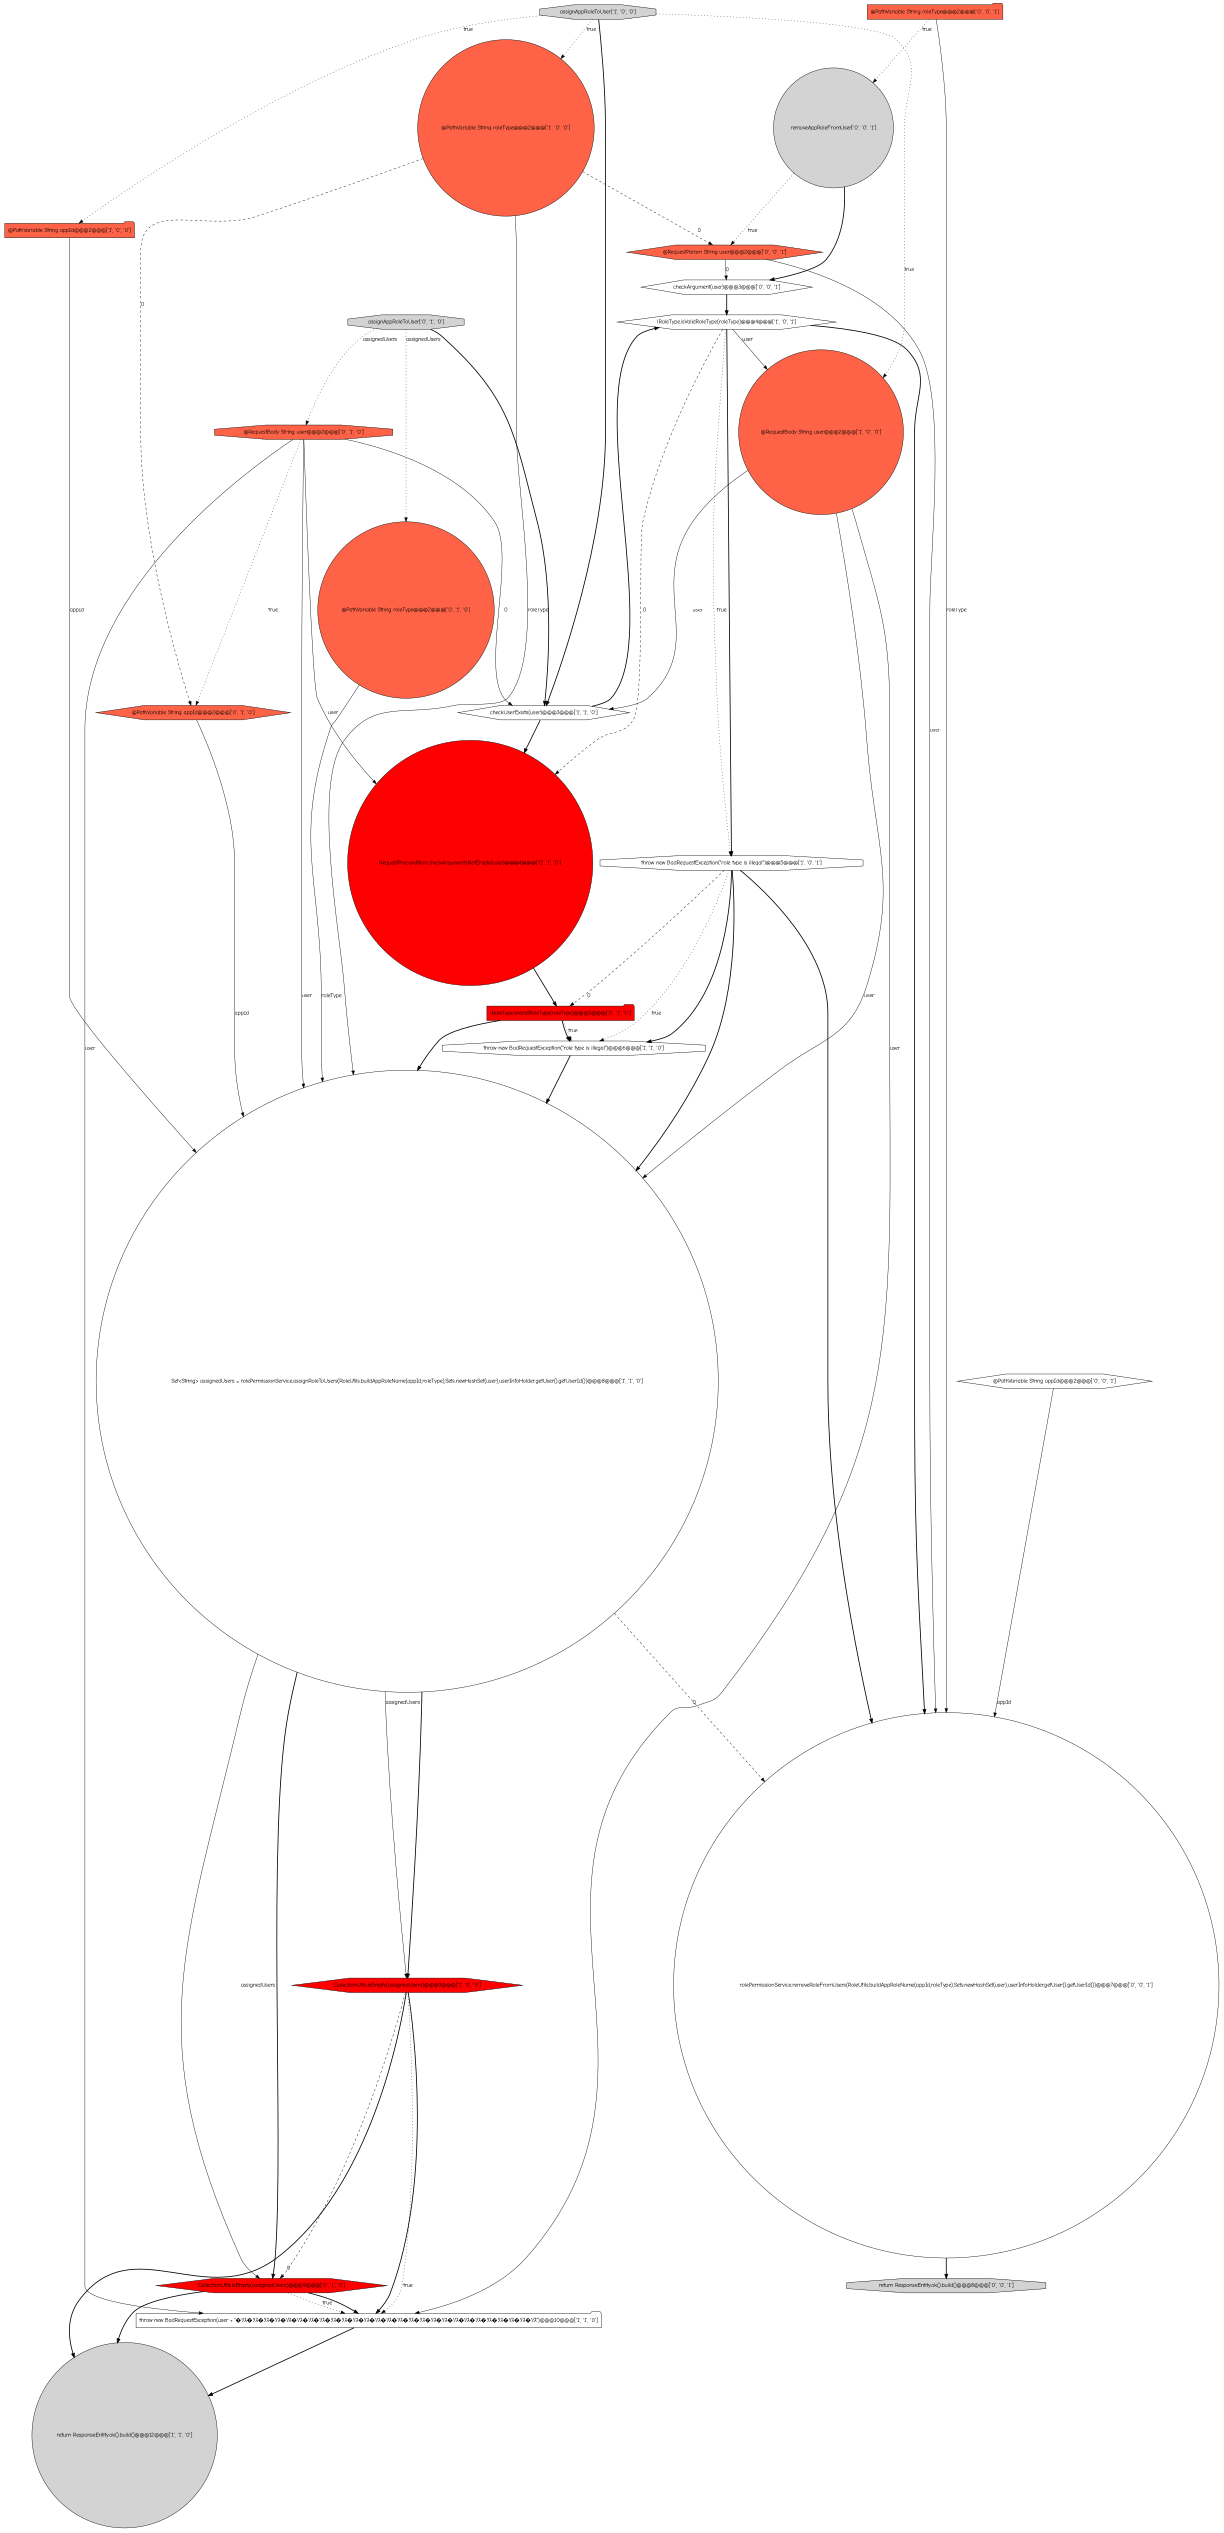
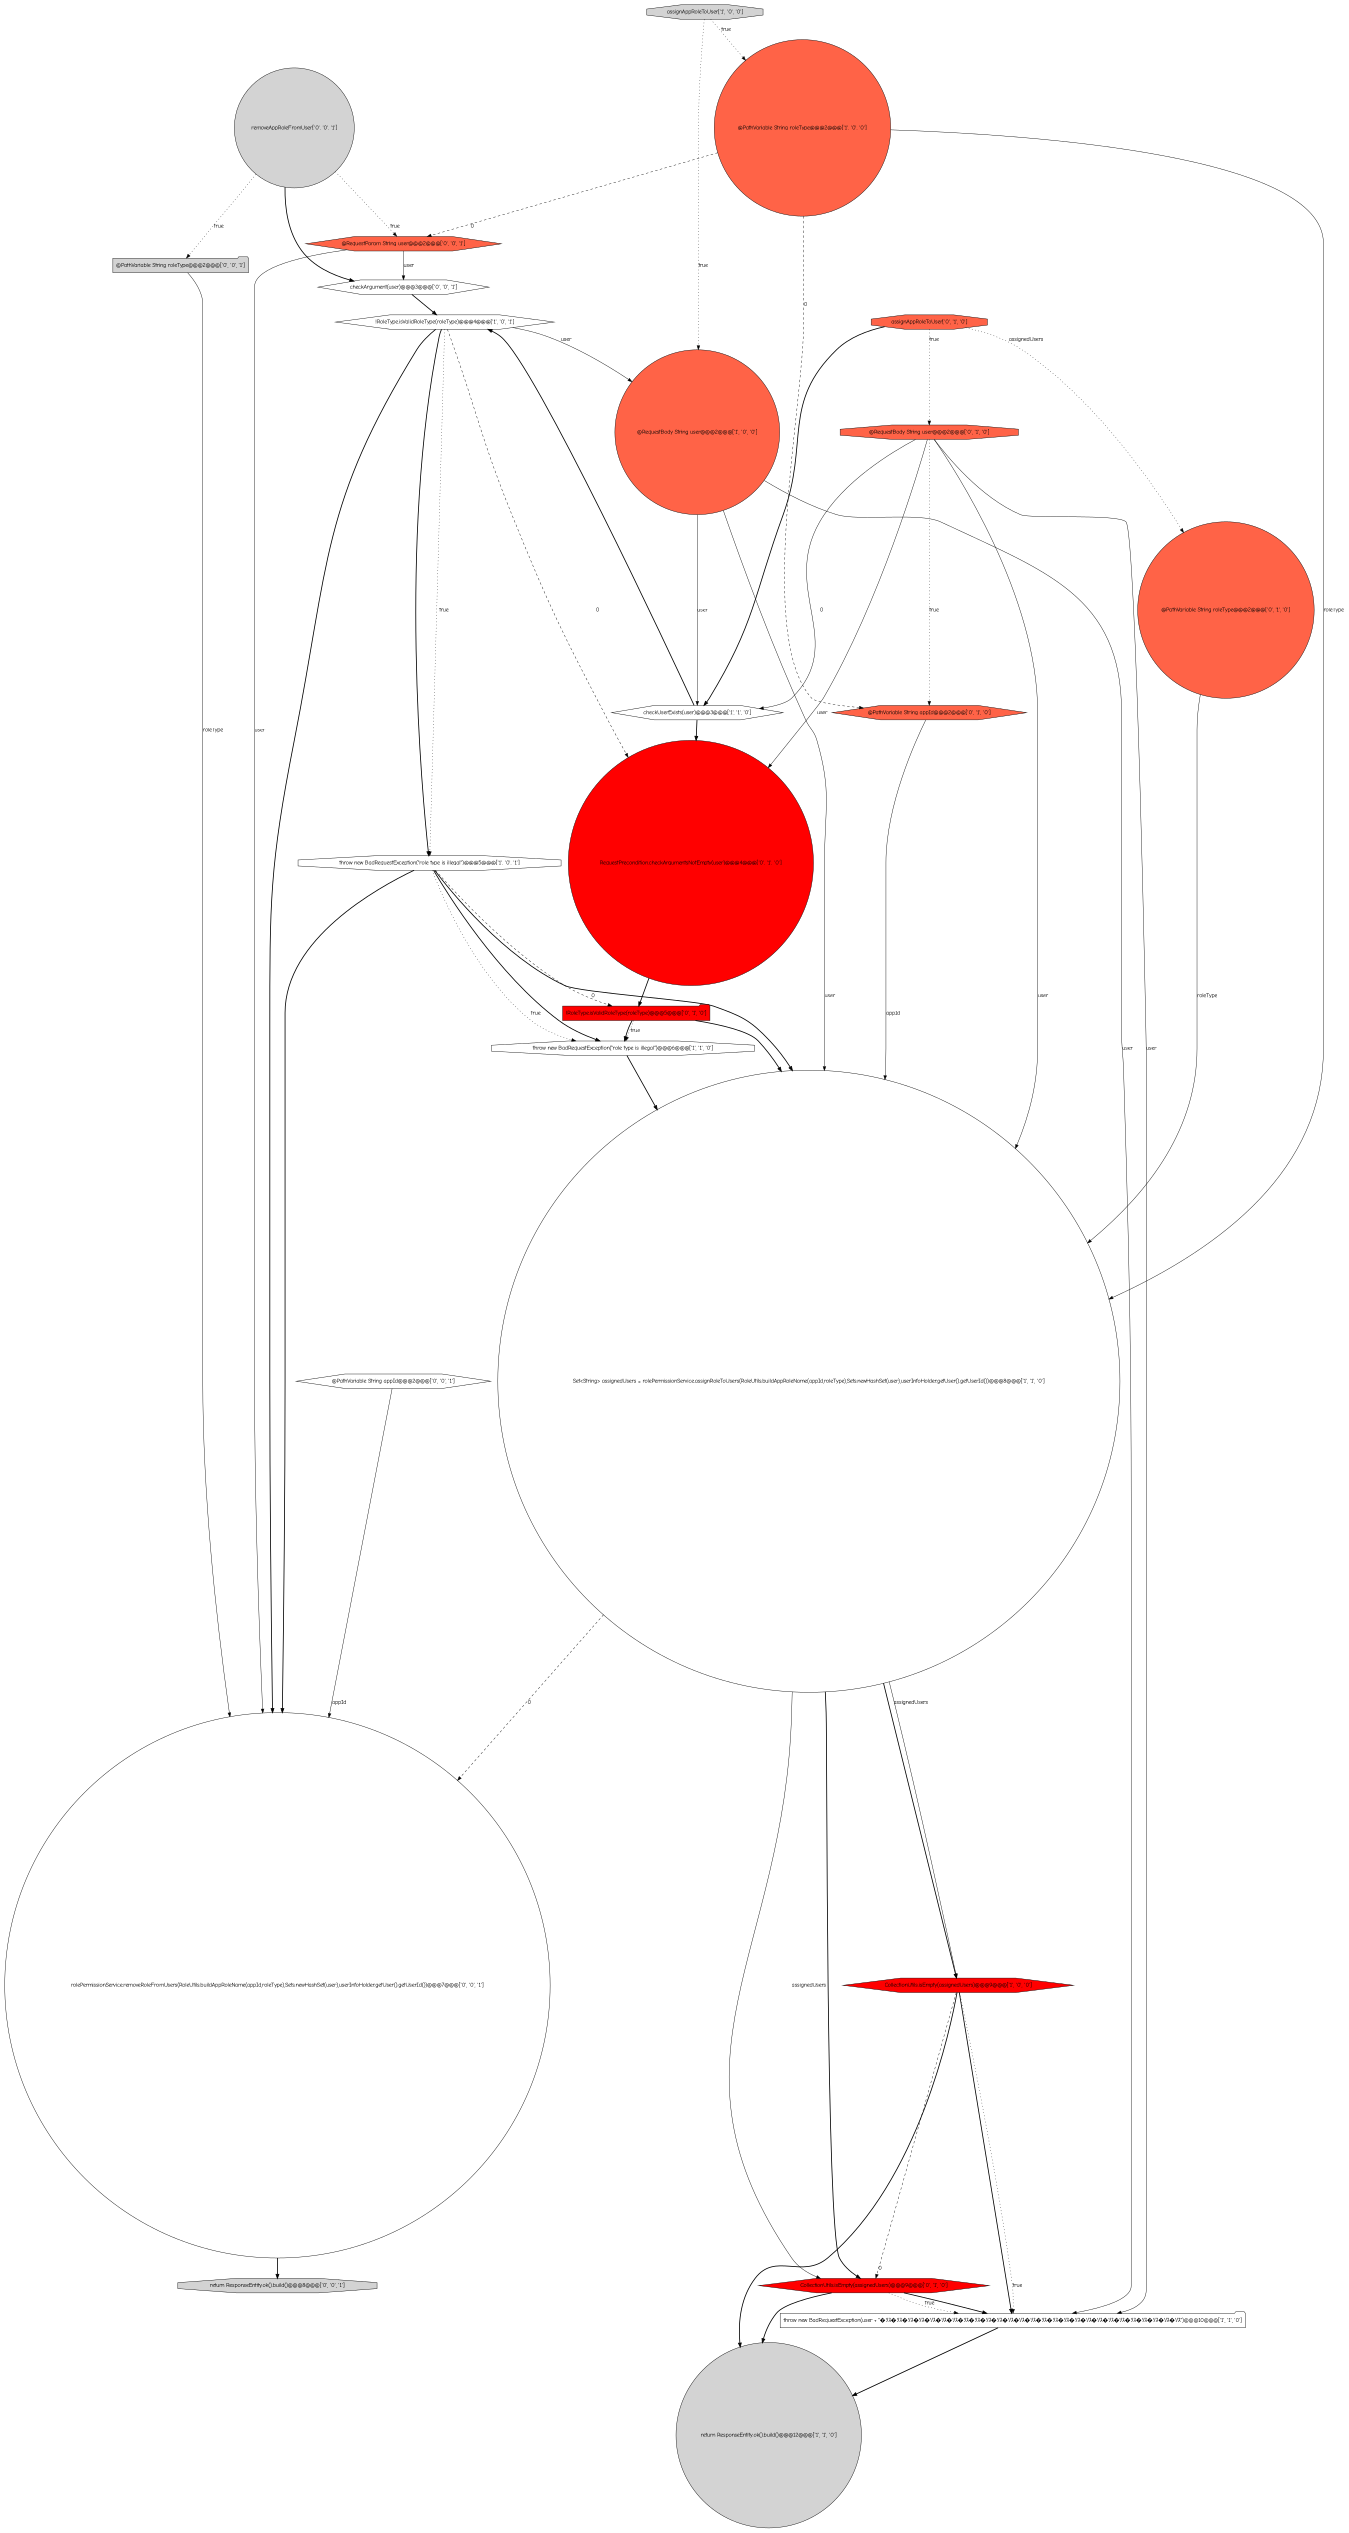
node "@PathVariable String roleType@@@2@@@['0', '0', '1']": fillcolor tomato -> lightgray
edge "@PathVariable String roleType@@@2@@@['0', '0', '1']" -> "removeAppRoleFromUser['0', '0', '1']": reversed
node "@PathVariable String appId@@@2@@@['1', '0', '0']": removed
edge "@RequestParam String user@@@2@@@['0', '0', '1']" -> "checkArgument(user)@@@3@@@['0', '0', '1']": label "0" -> "user"
node "assignAppRoleToUser['0', '1', '0']": fillcolor lightgray -> tomato
edge "assignAppRoleToUser['0', '1', '0']" -> "@RequestBody String user@@@2@@@['0', '1', '0']": label "assignedUsers" -> "true"
edge "assignAppRoleToUser['1', '0', '0']" -> "checkUserExists(user)@@@3@@@['1', '1', '0']": removed
